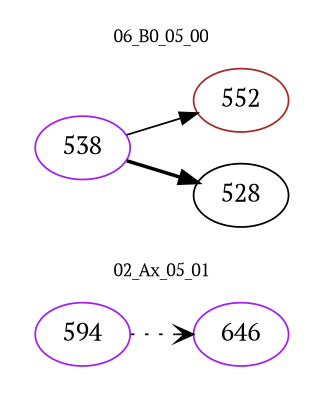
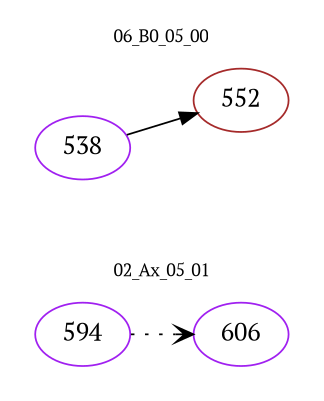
node "528": removed
node "646": label "646" -> "606"
